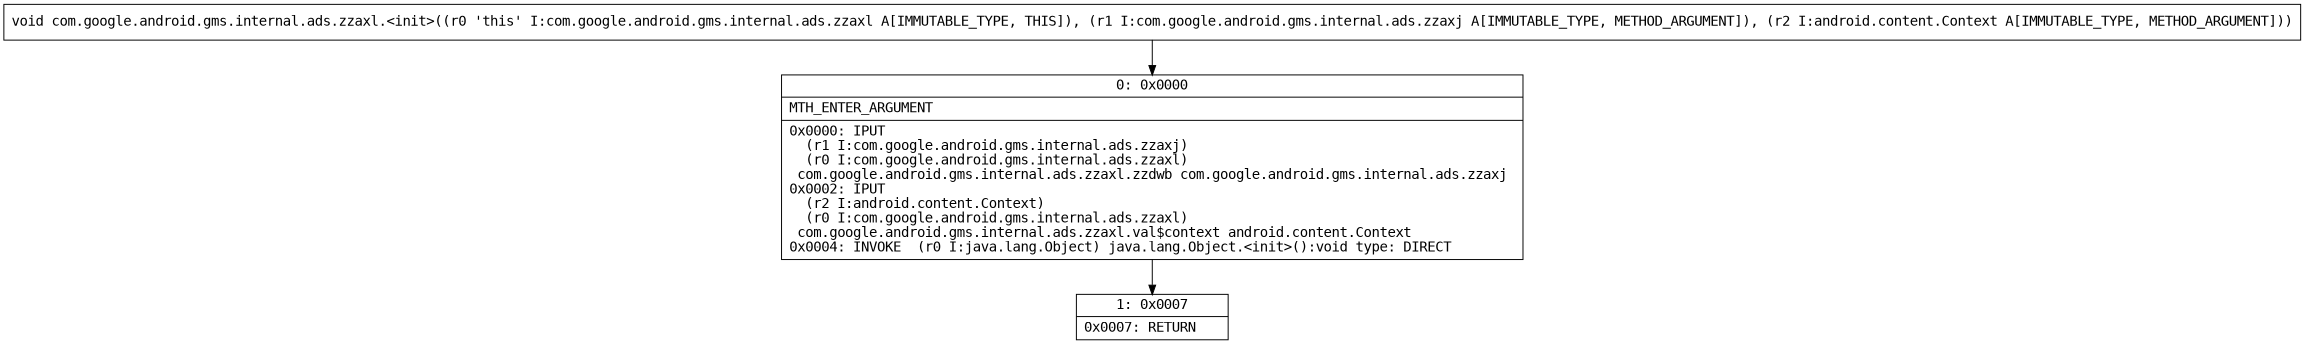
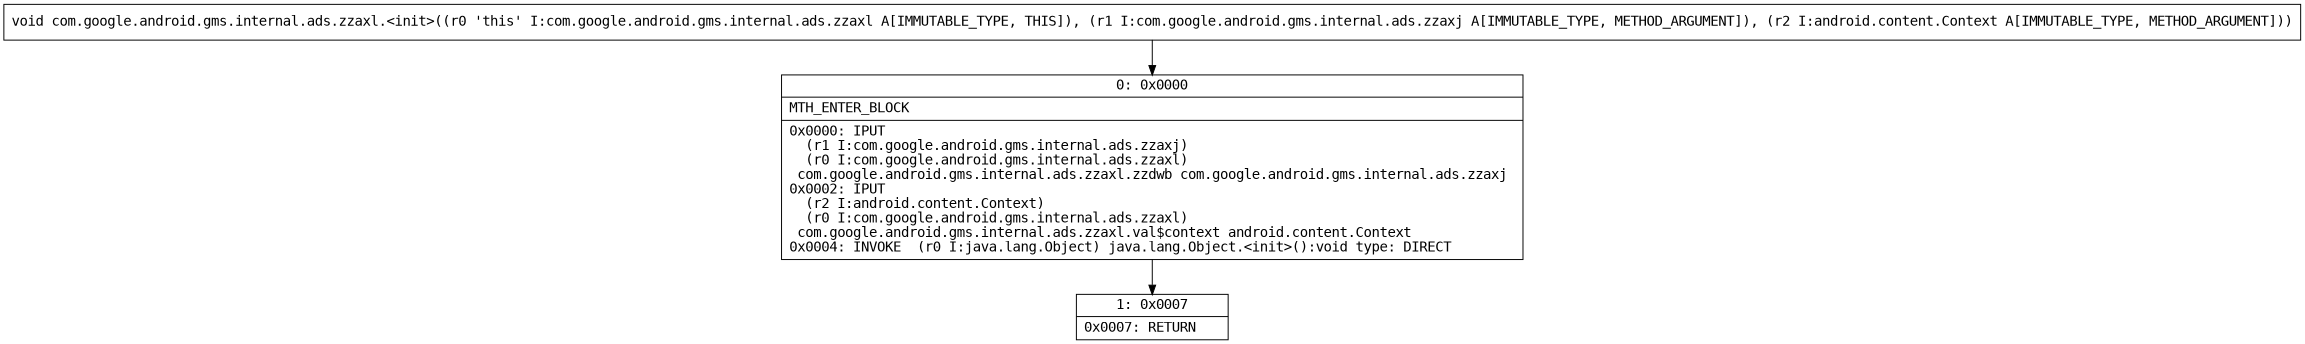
node "0: 0x0000": text "MTH_ENTER_ARGUMENT" -> "MTH_ENTER_BLOCK"
